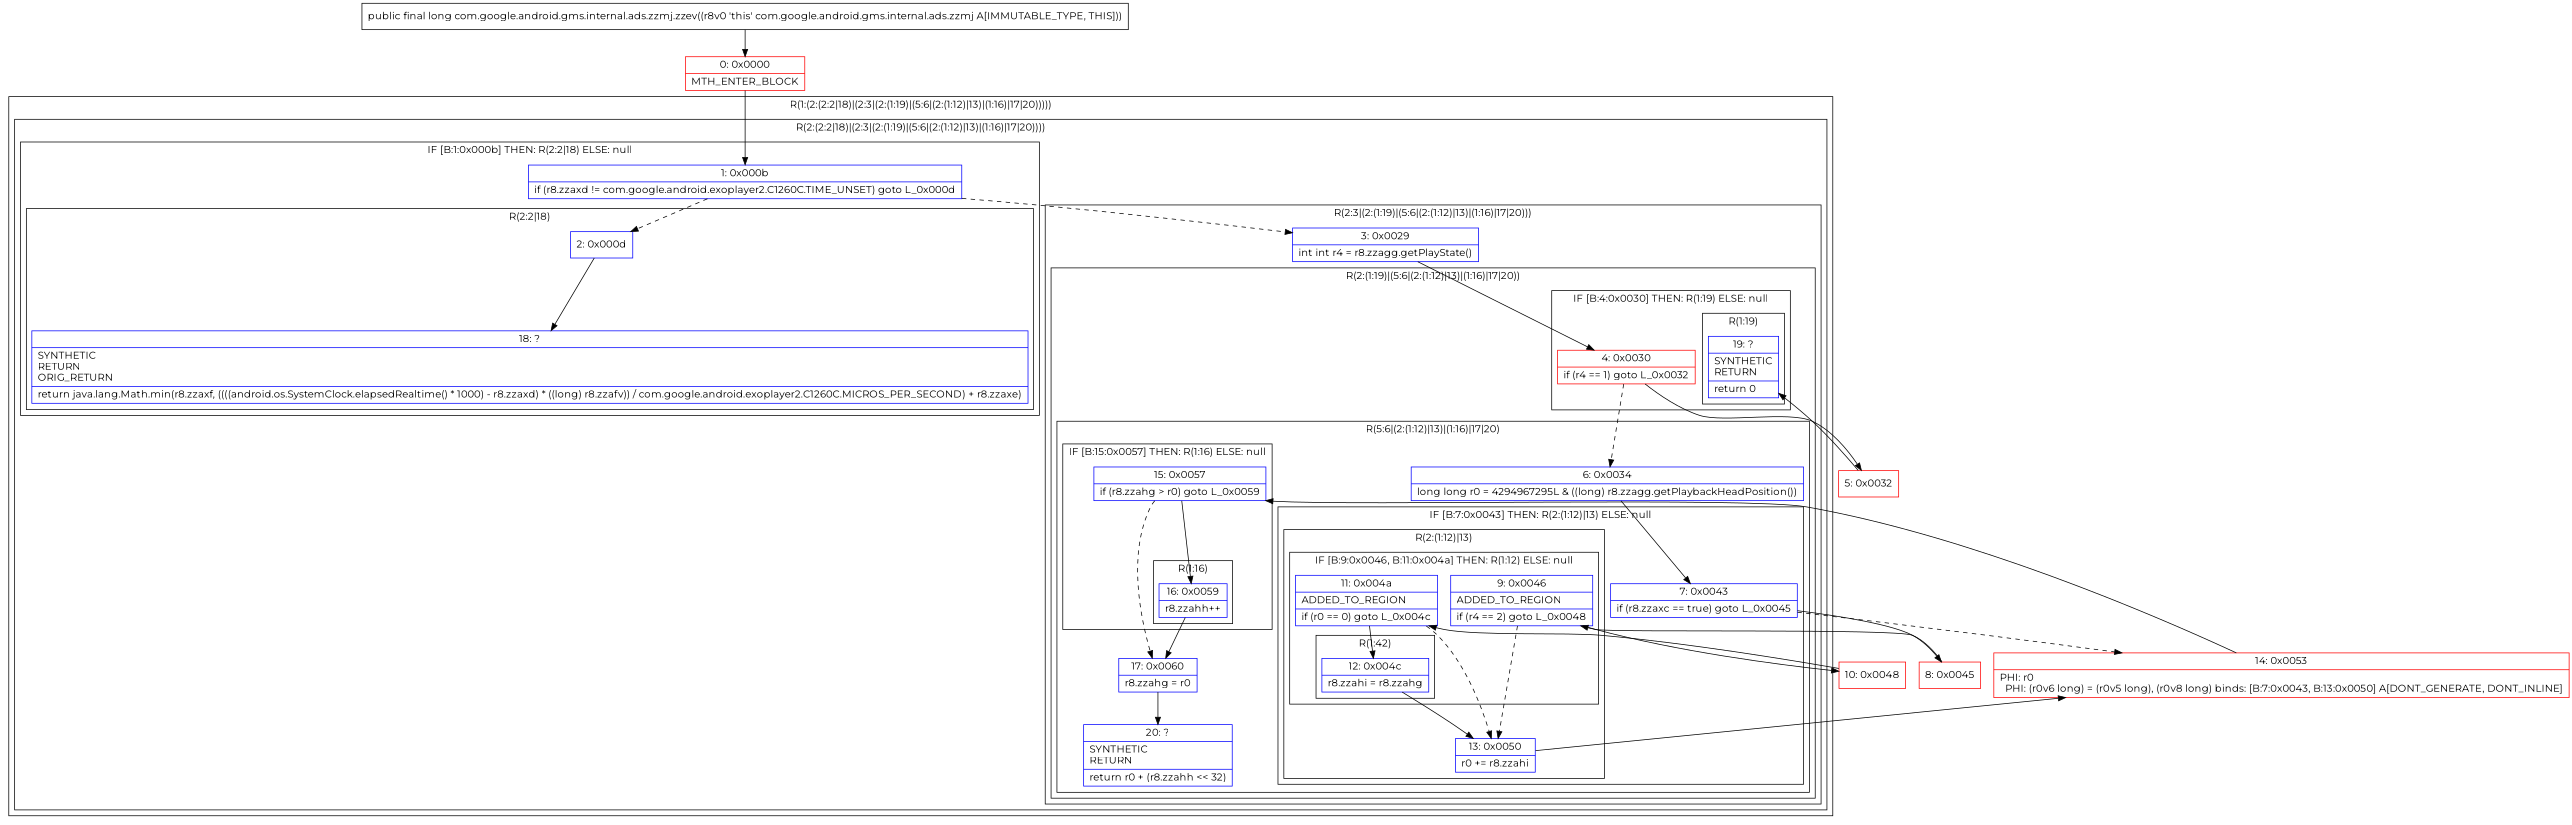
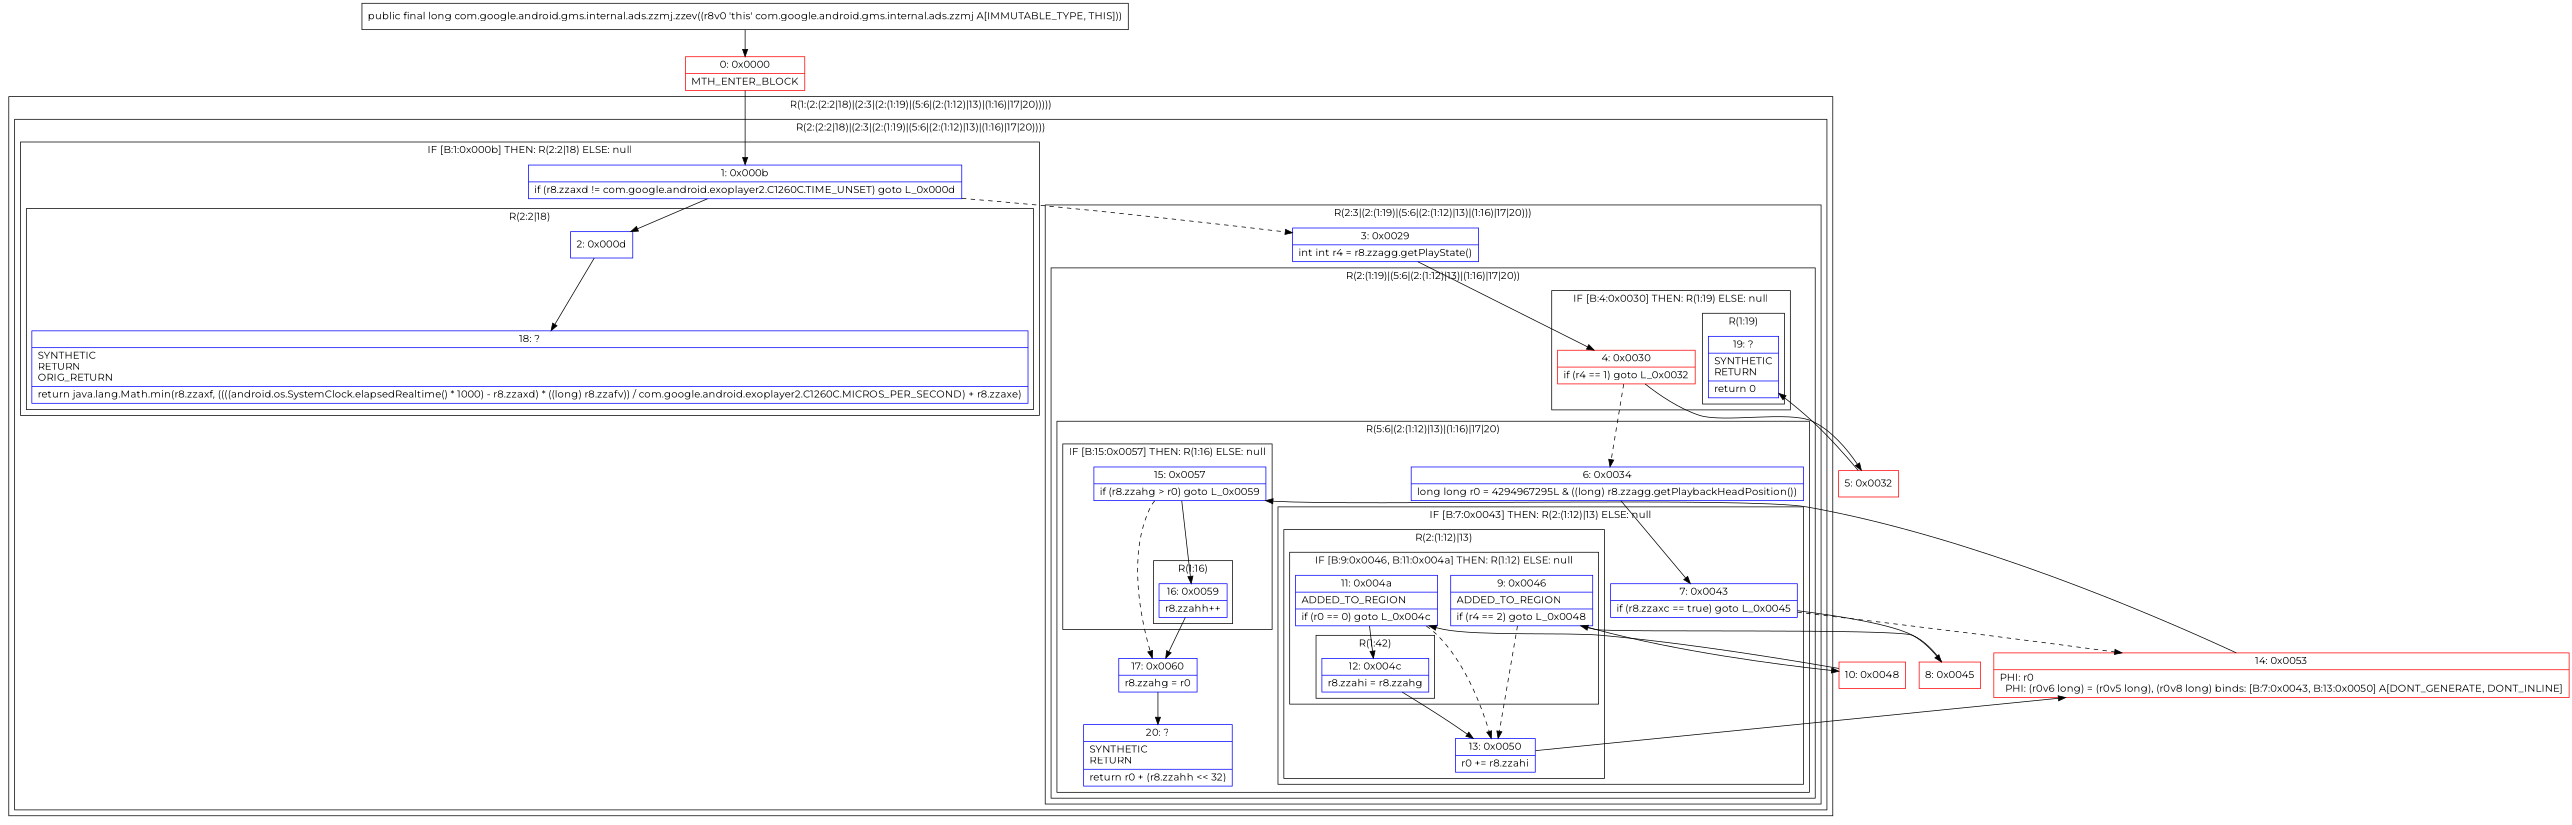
edge "1: 0x000b" -> "2: 0x000d": style dashed -> solid
